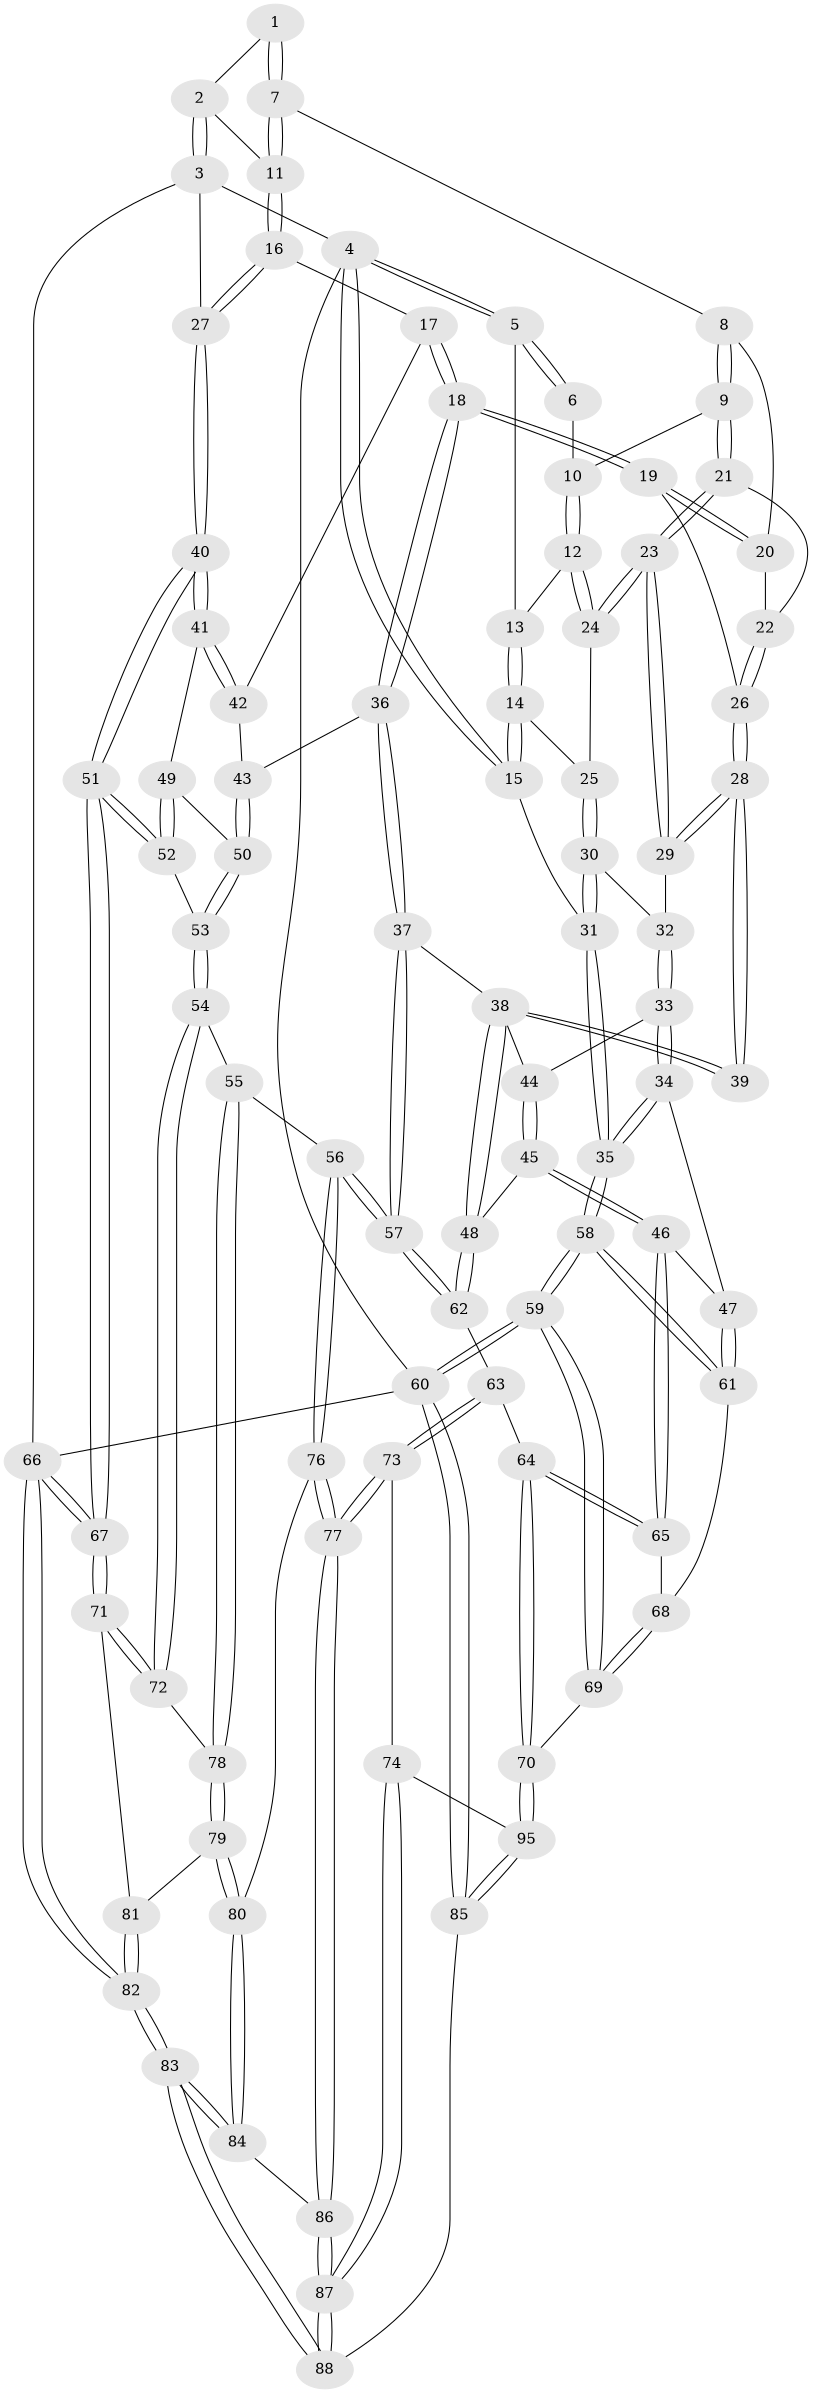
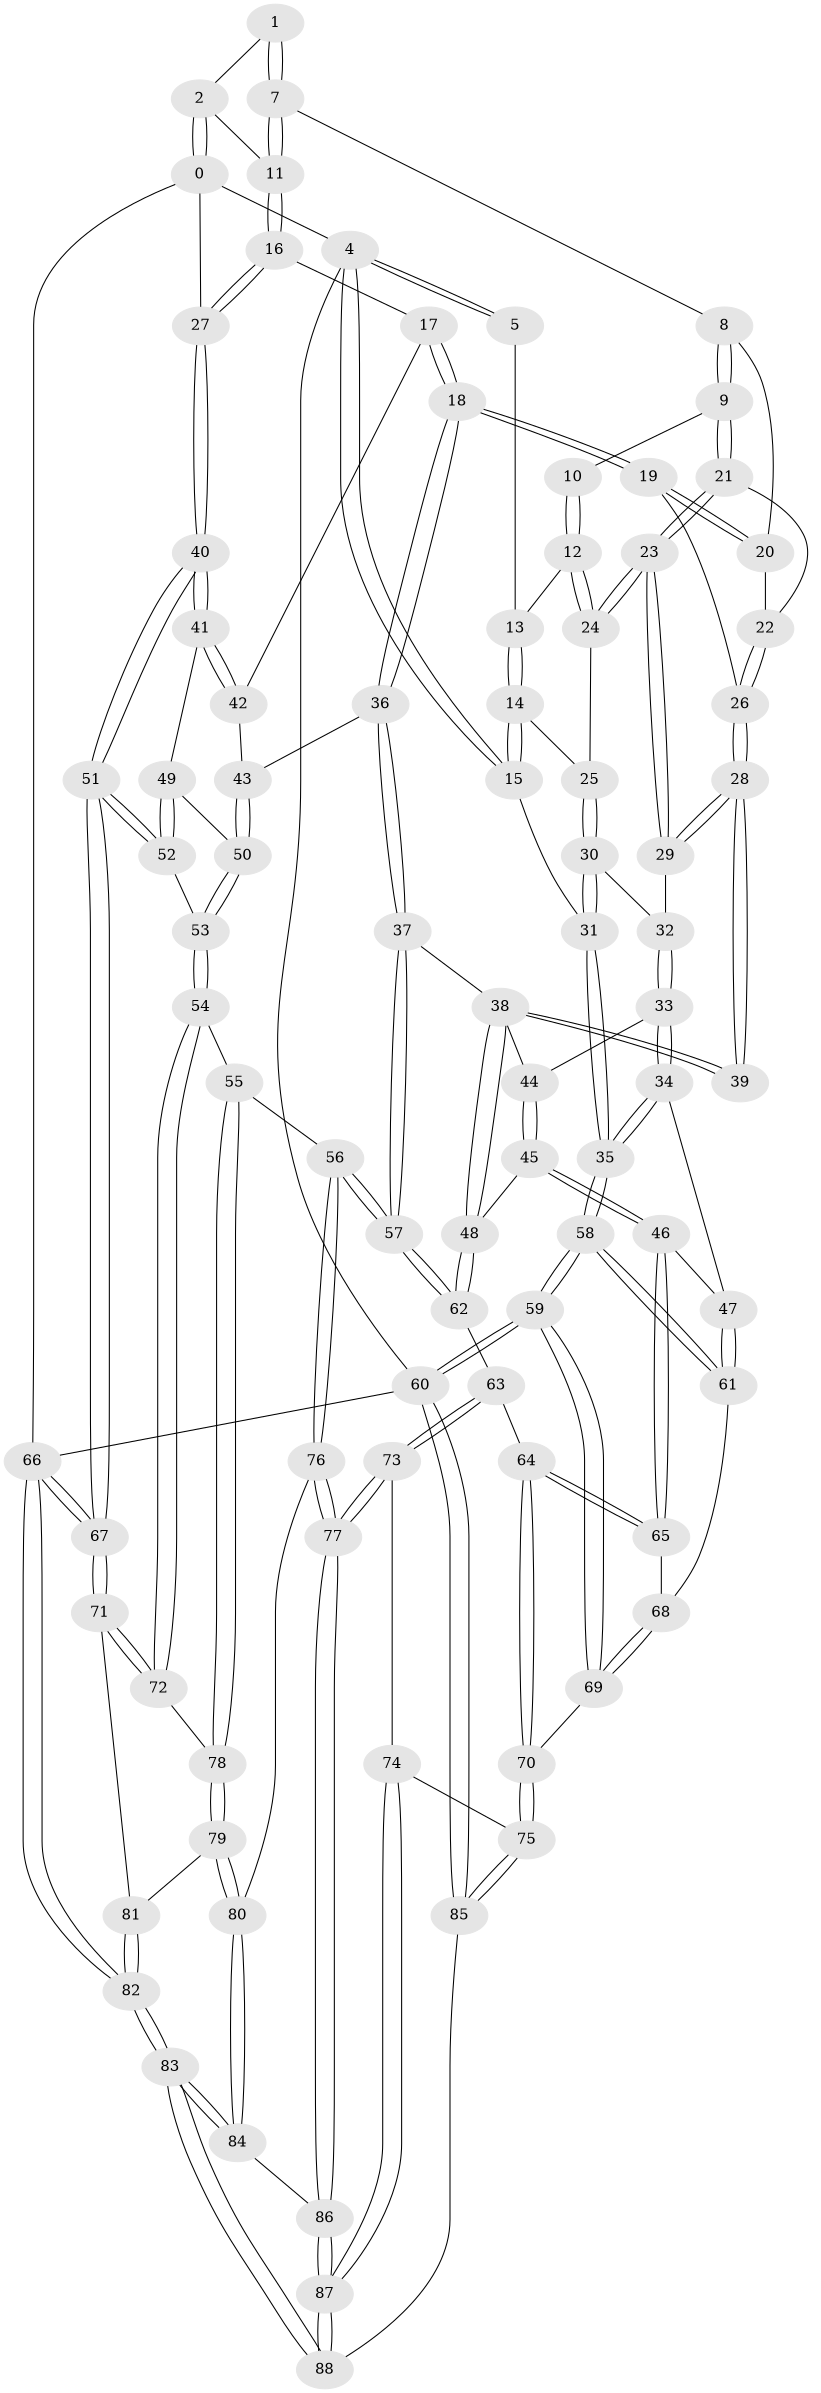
node "3": label "3" -> "0"
node "6": removed
node "95": label "95" -> "75"
